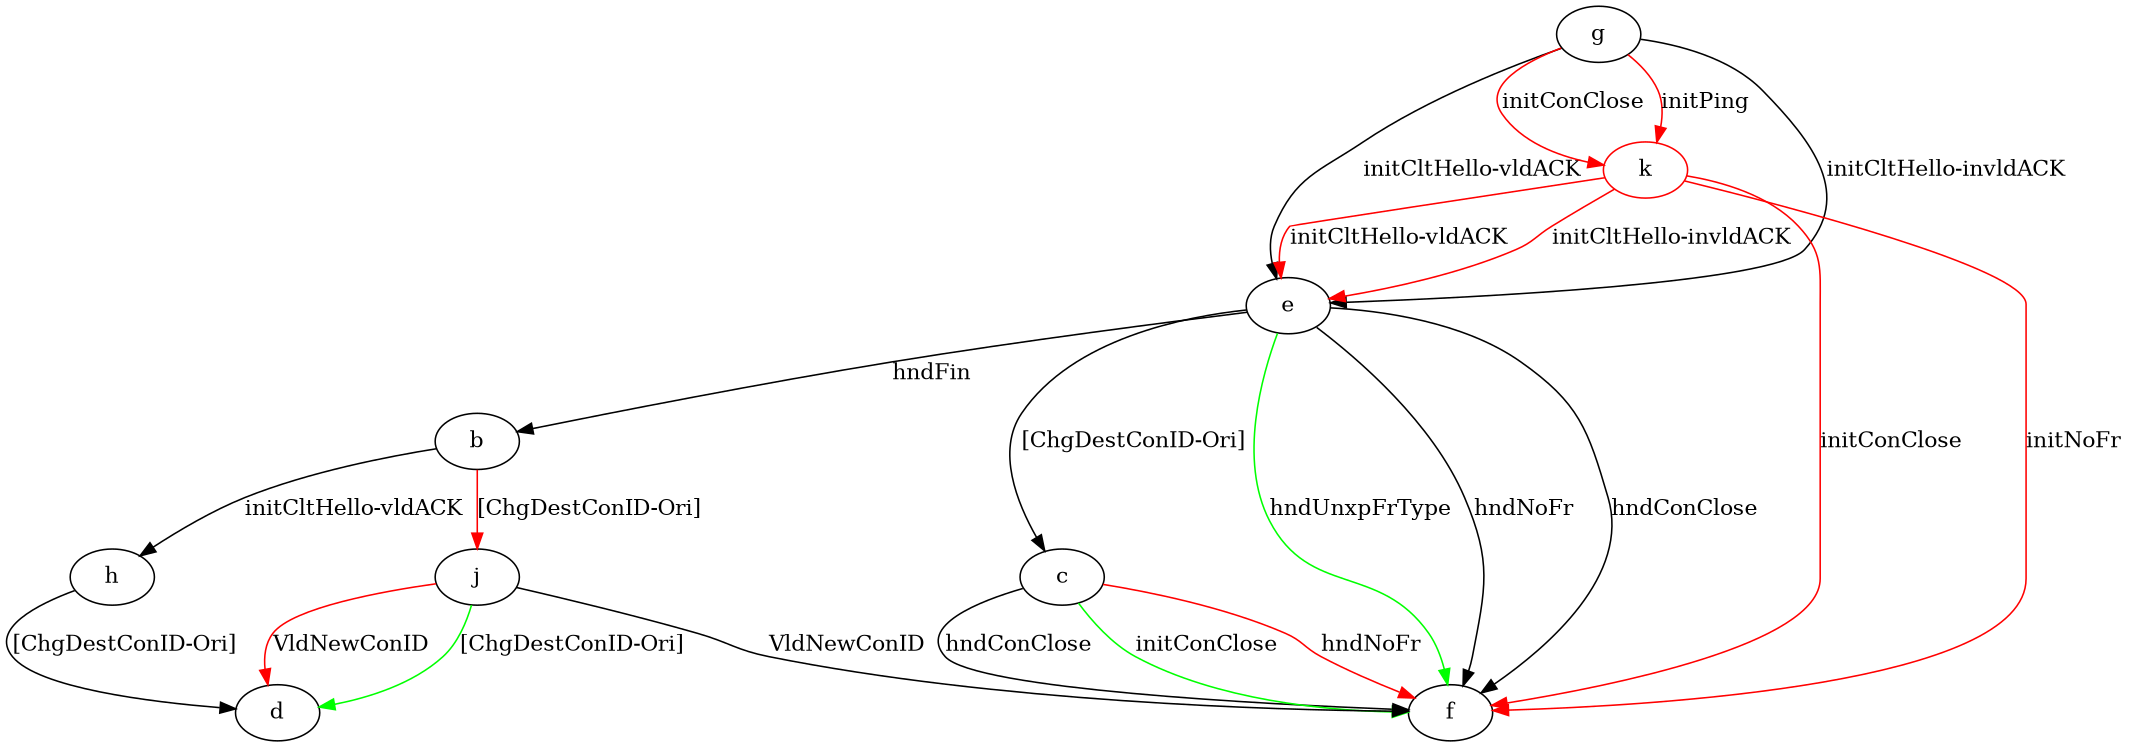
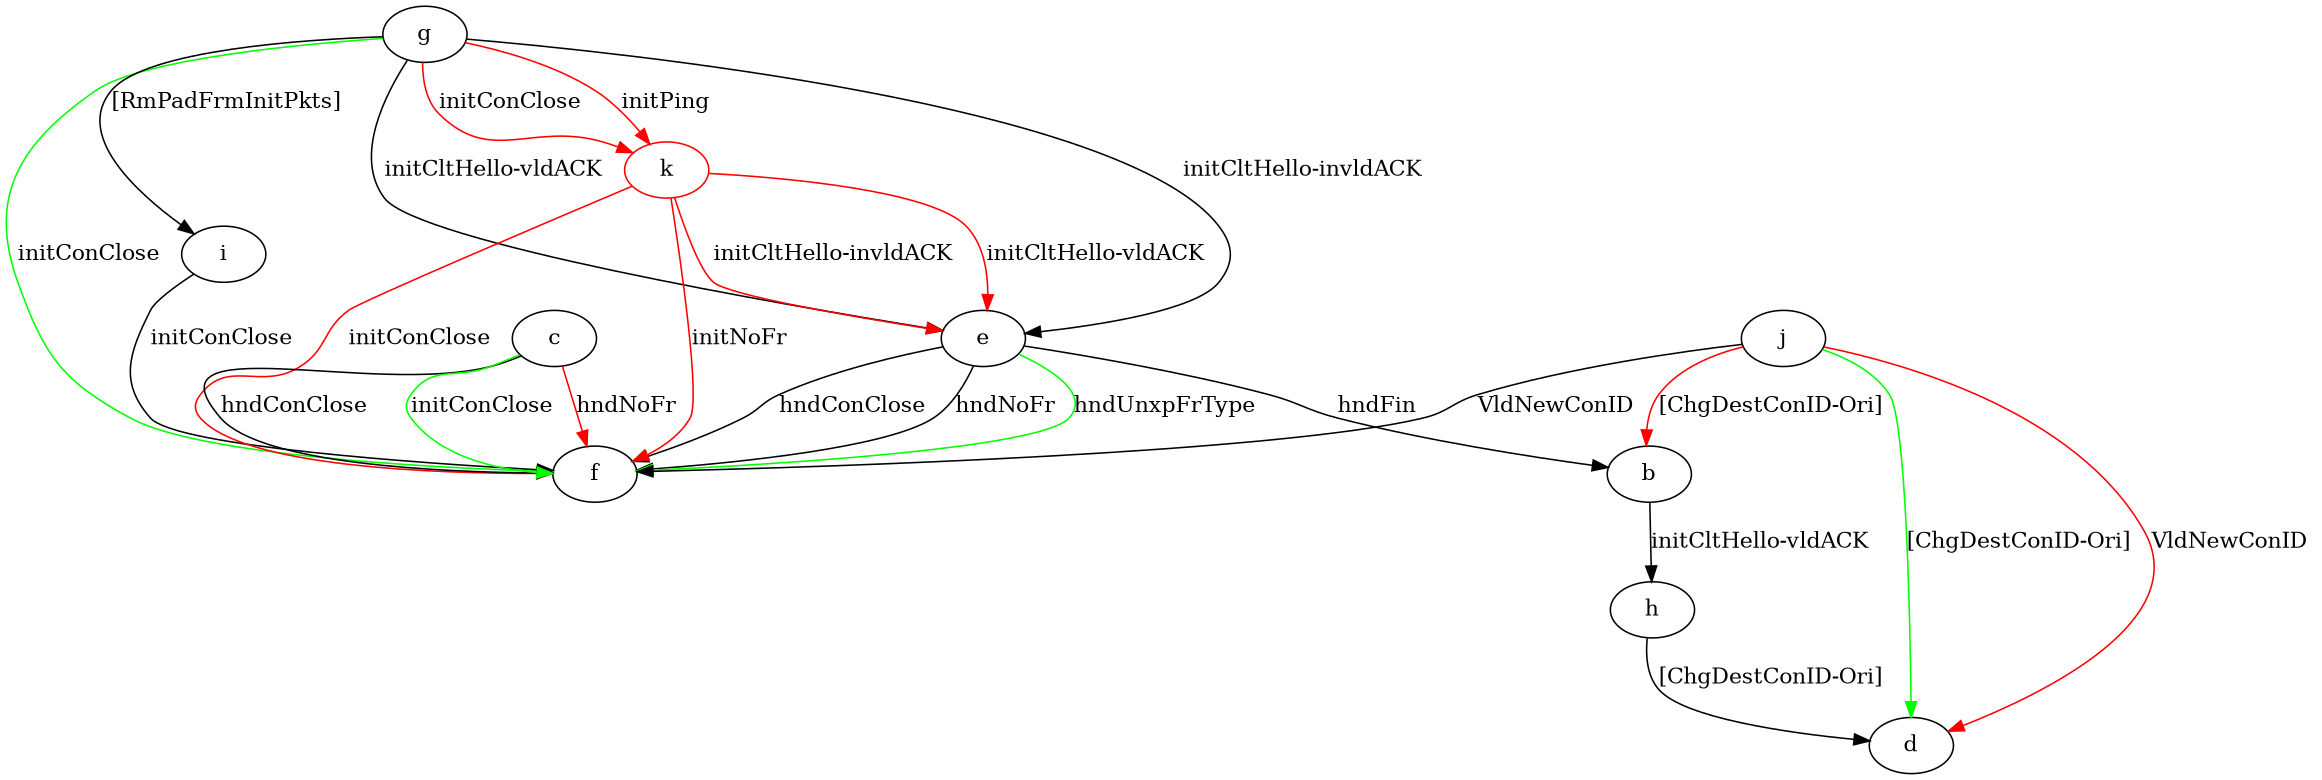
node "i": added
edge "g" -> "f": added, label "initConClose"
edge "e" -> "c": removed, label "[ChgDestConID-Ori]"
edge "b" -> "j": reversed
